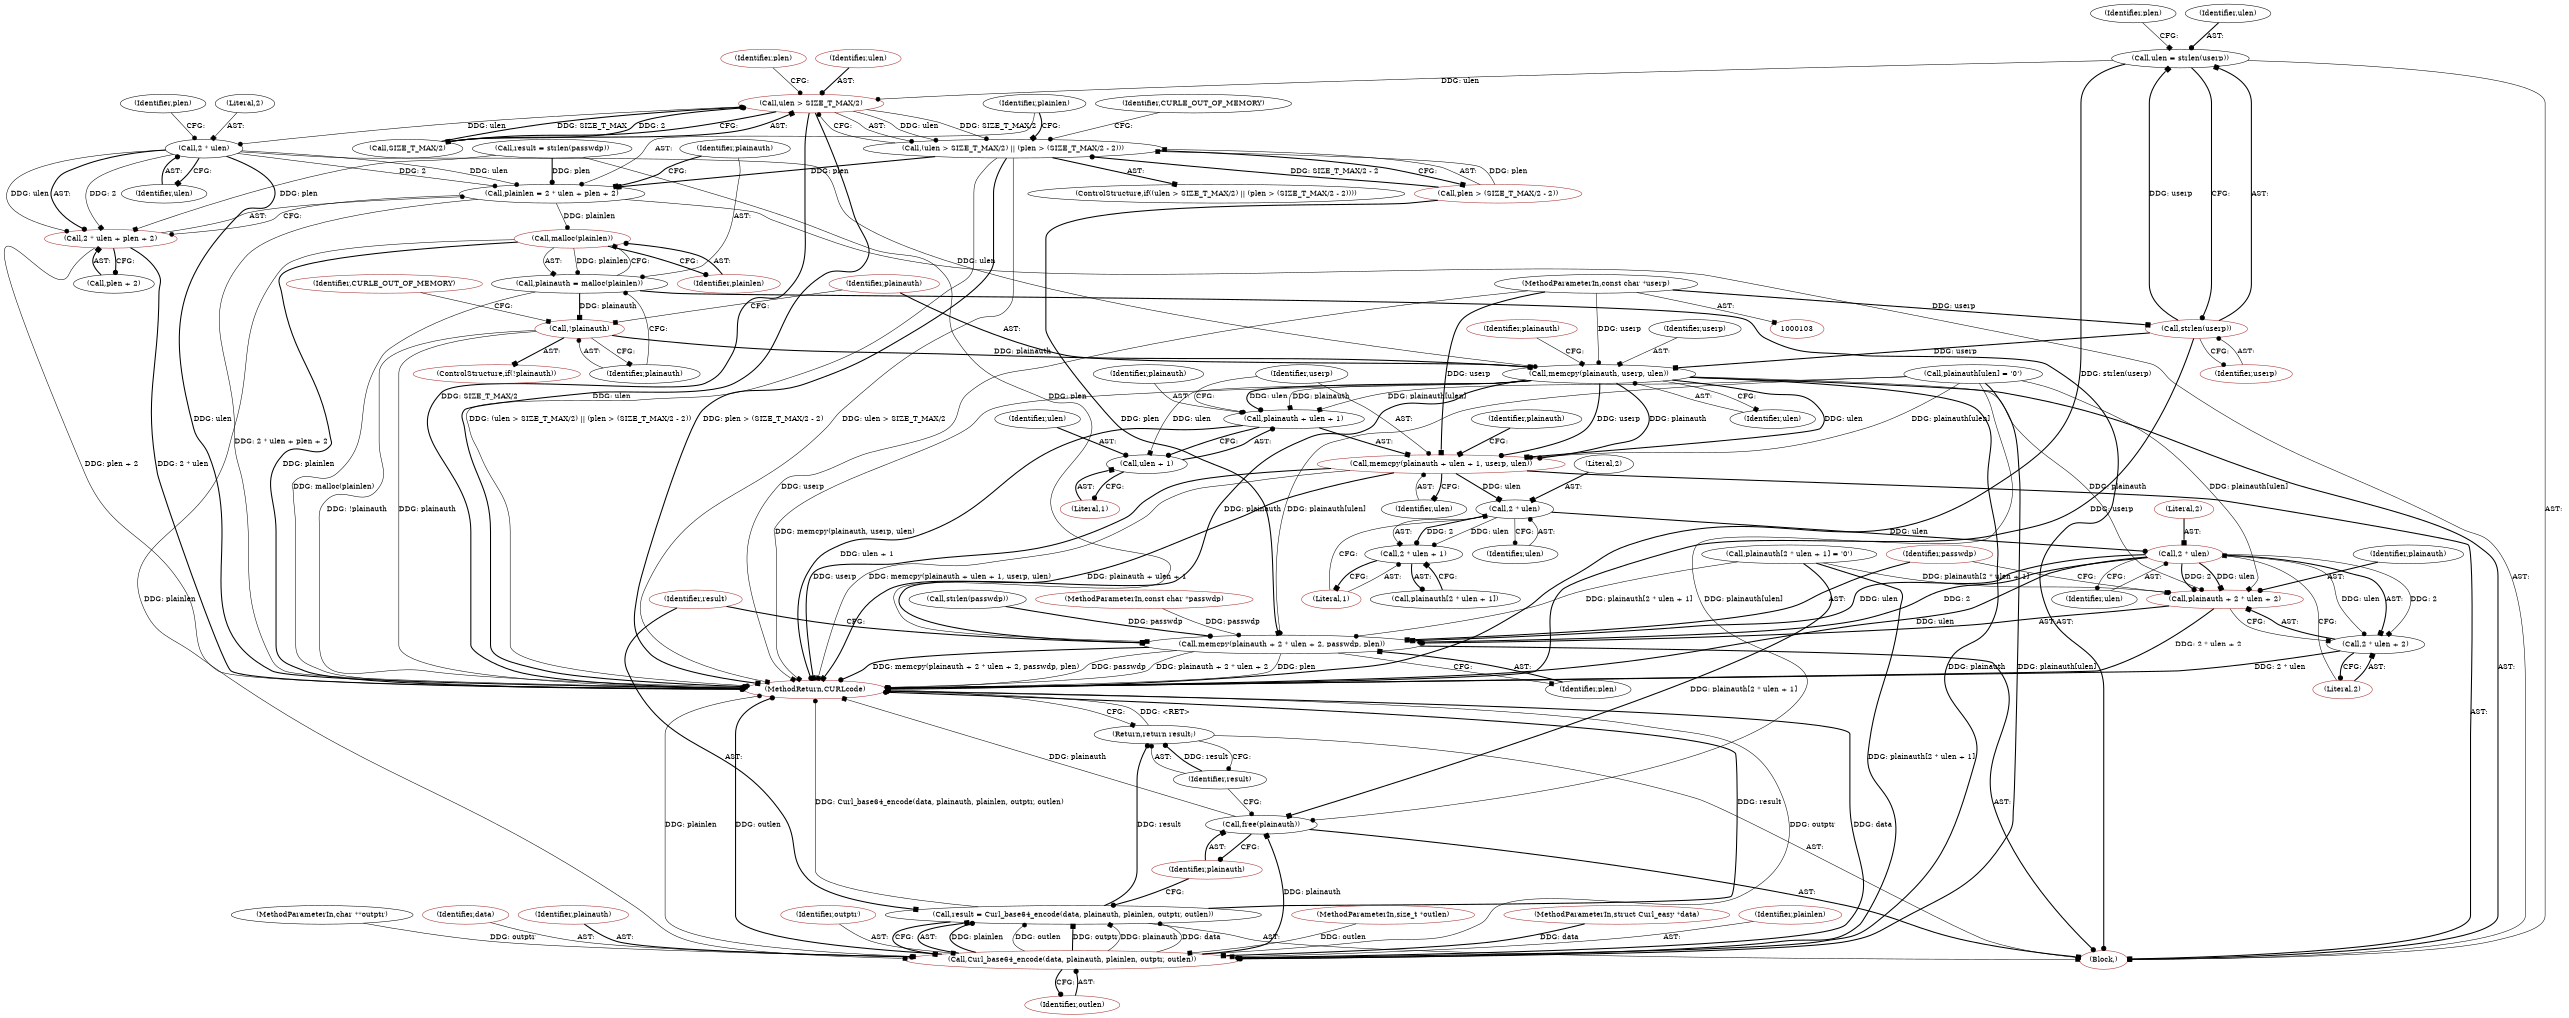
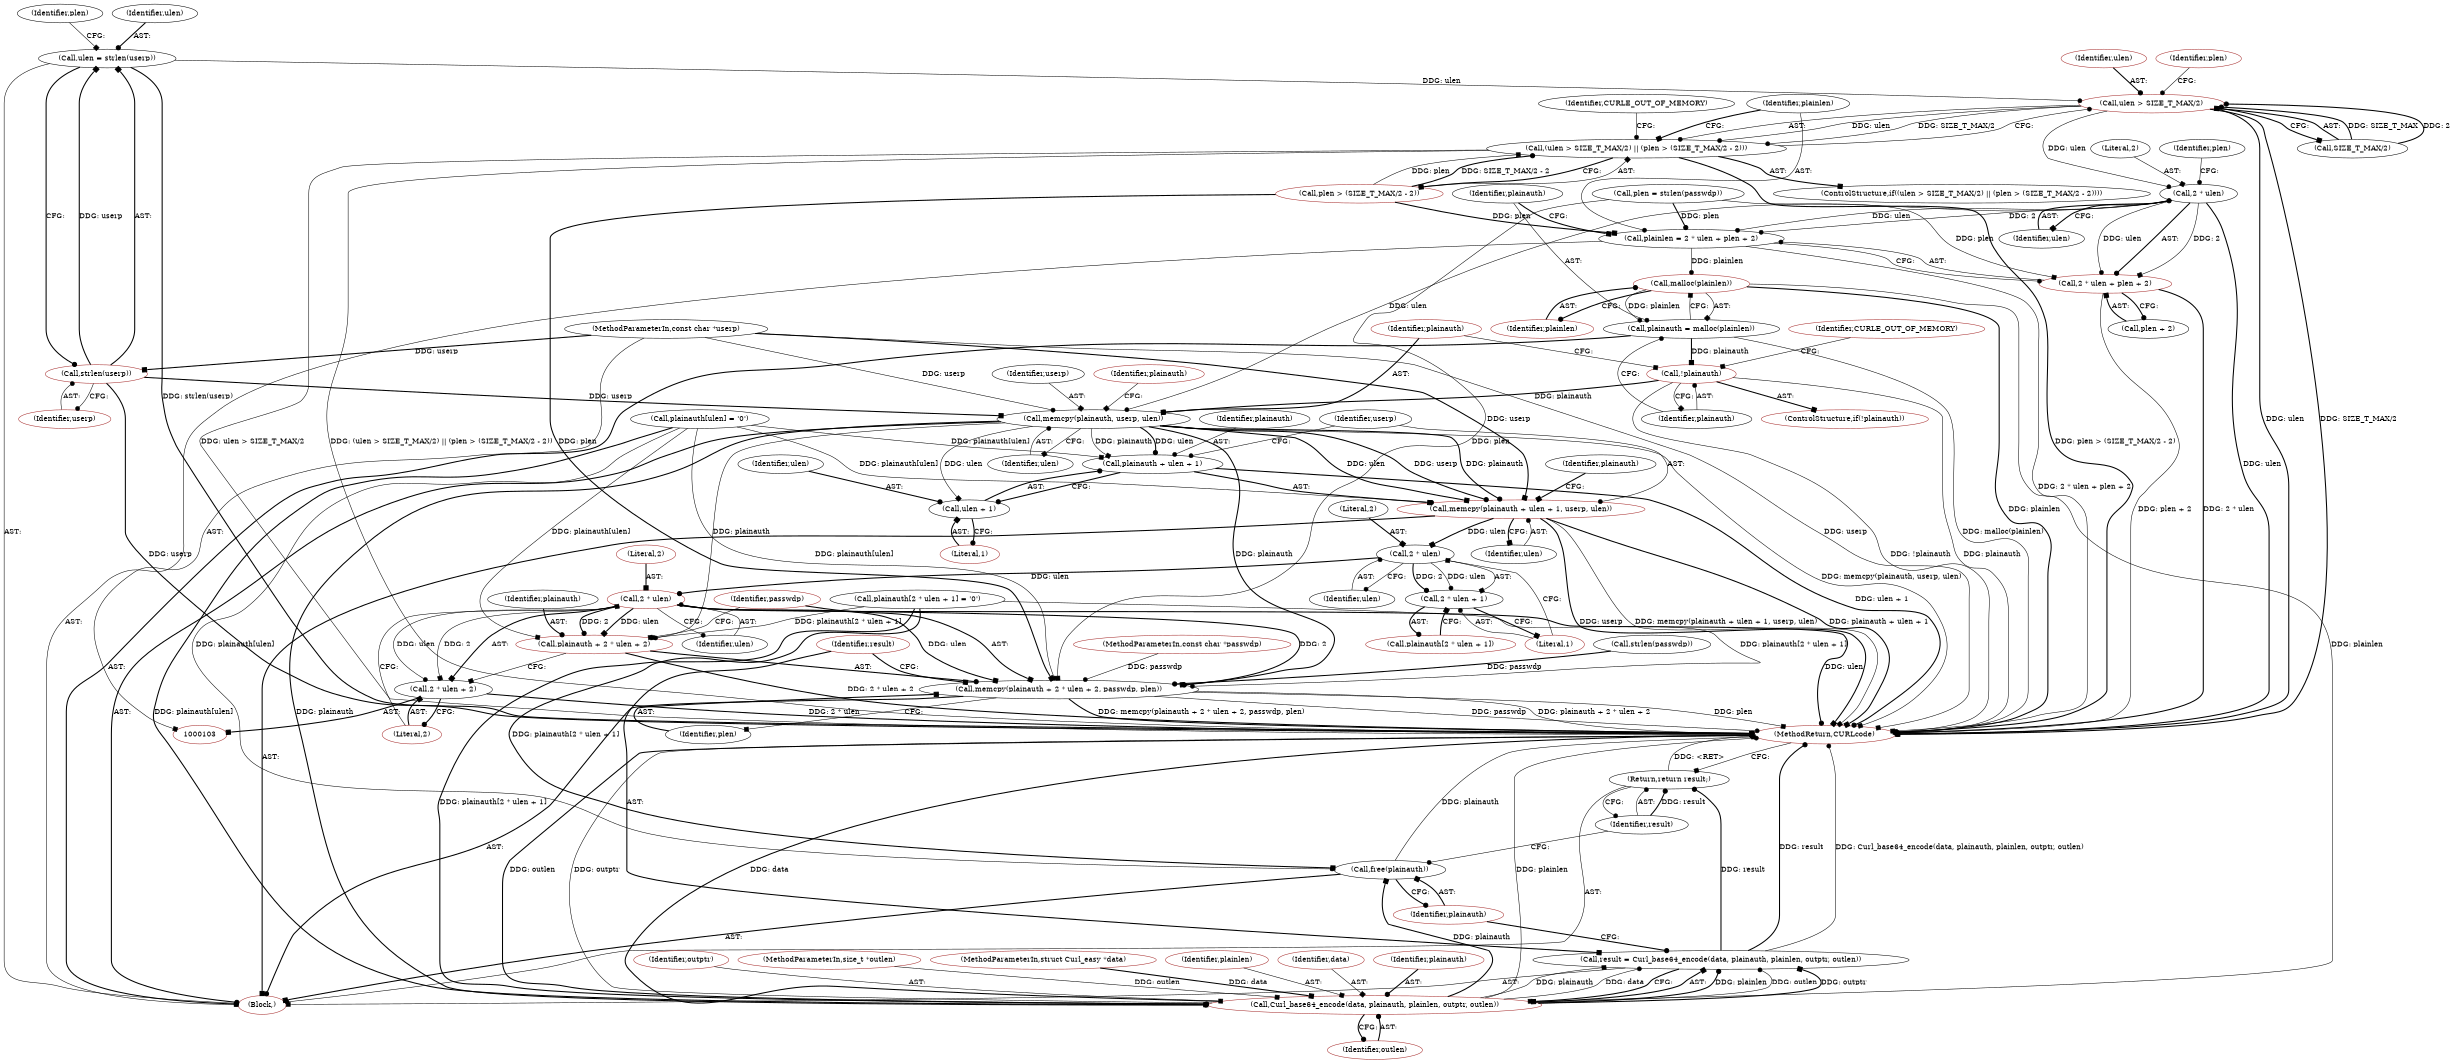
node "(Call,result = strlen(passwdp))": label "(Call,result = strlen(passwdp))" -> "(Call,plen = strlen(passwdp))"
edge "(Call,(ulen > SIZE_T_MAX/2) || (plen > (SIZE_T_MAX/2 - 2)))" -> "(Call,plainlen = 2 * ulen + plen + 2)": now "(Call,plen > (SIZE_T_MAX/2 - 2))" -> "(Call,plainlen = 2 * ulen + plen + 2)"
edge "(Call,plainauth[2 * ulen + 1] = '0')" -> "(Call,plainauth + 2 * ulen + 2)": arrowhead dot -> box
node "(Call,plainauth[2 * ulen + 1])": color black -> brown
edge "(Call,2 * ulen + 2)" -> "(Call,plainauth + 2 * ulen + 2)": now "(Call,2 * ulen + 2)" -> "1000103"
node "(MethodParameterIn,char **outptr)": removed
